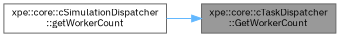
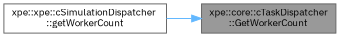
node "xpe::core::cSimulationDispatcher ::getWorkerCount": label "xpe::core::cSimulationDispatcher ::getWorkerCount" -> "xpe::xpe::cSimulationDispatcher ::getWorkerCount"
